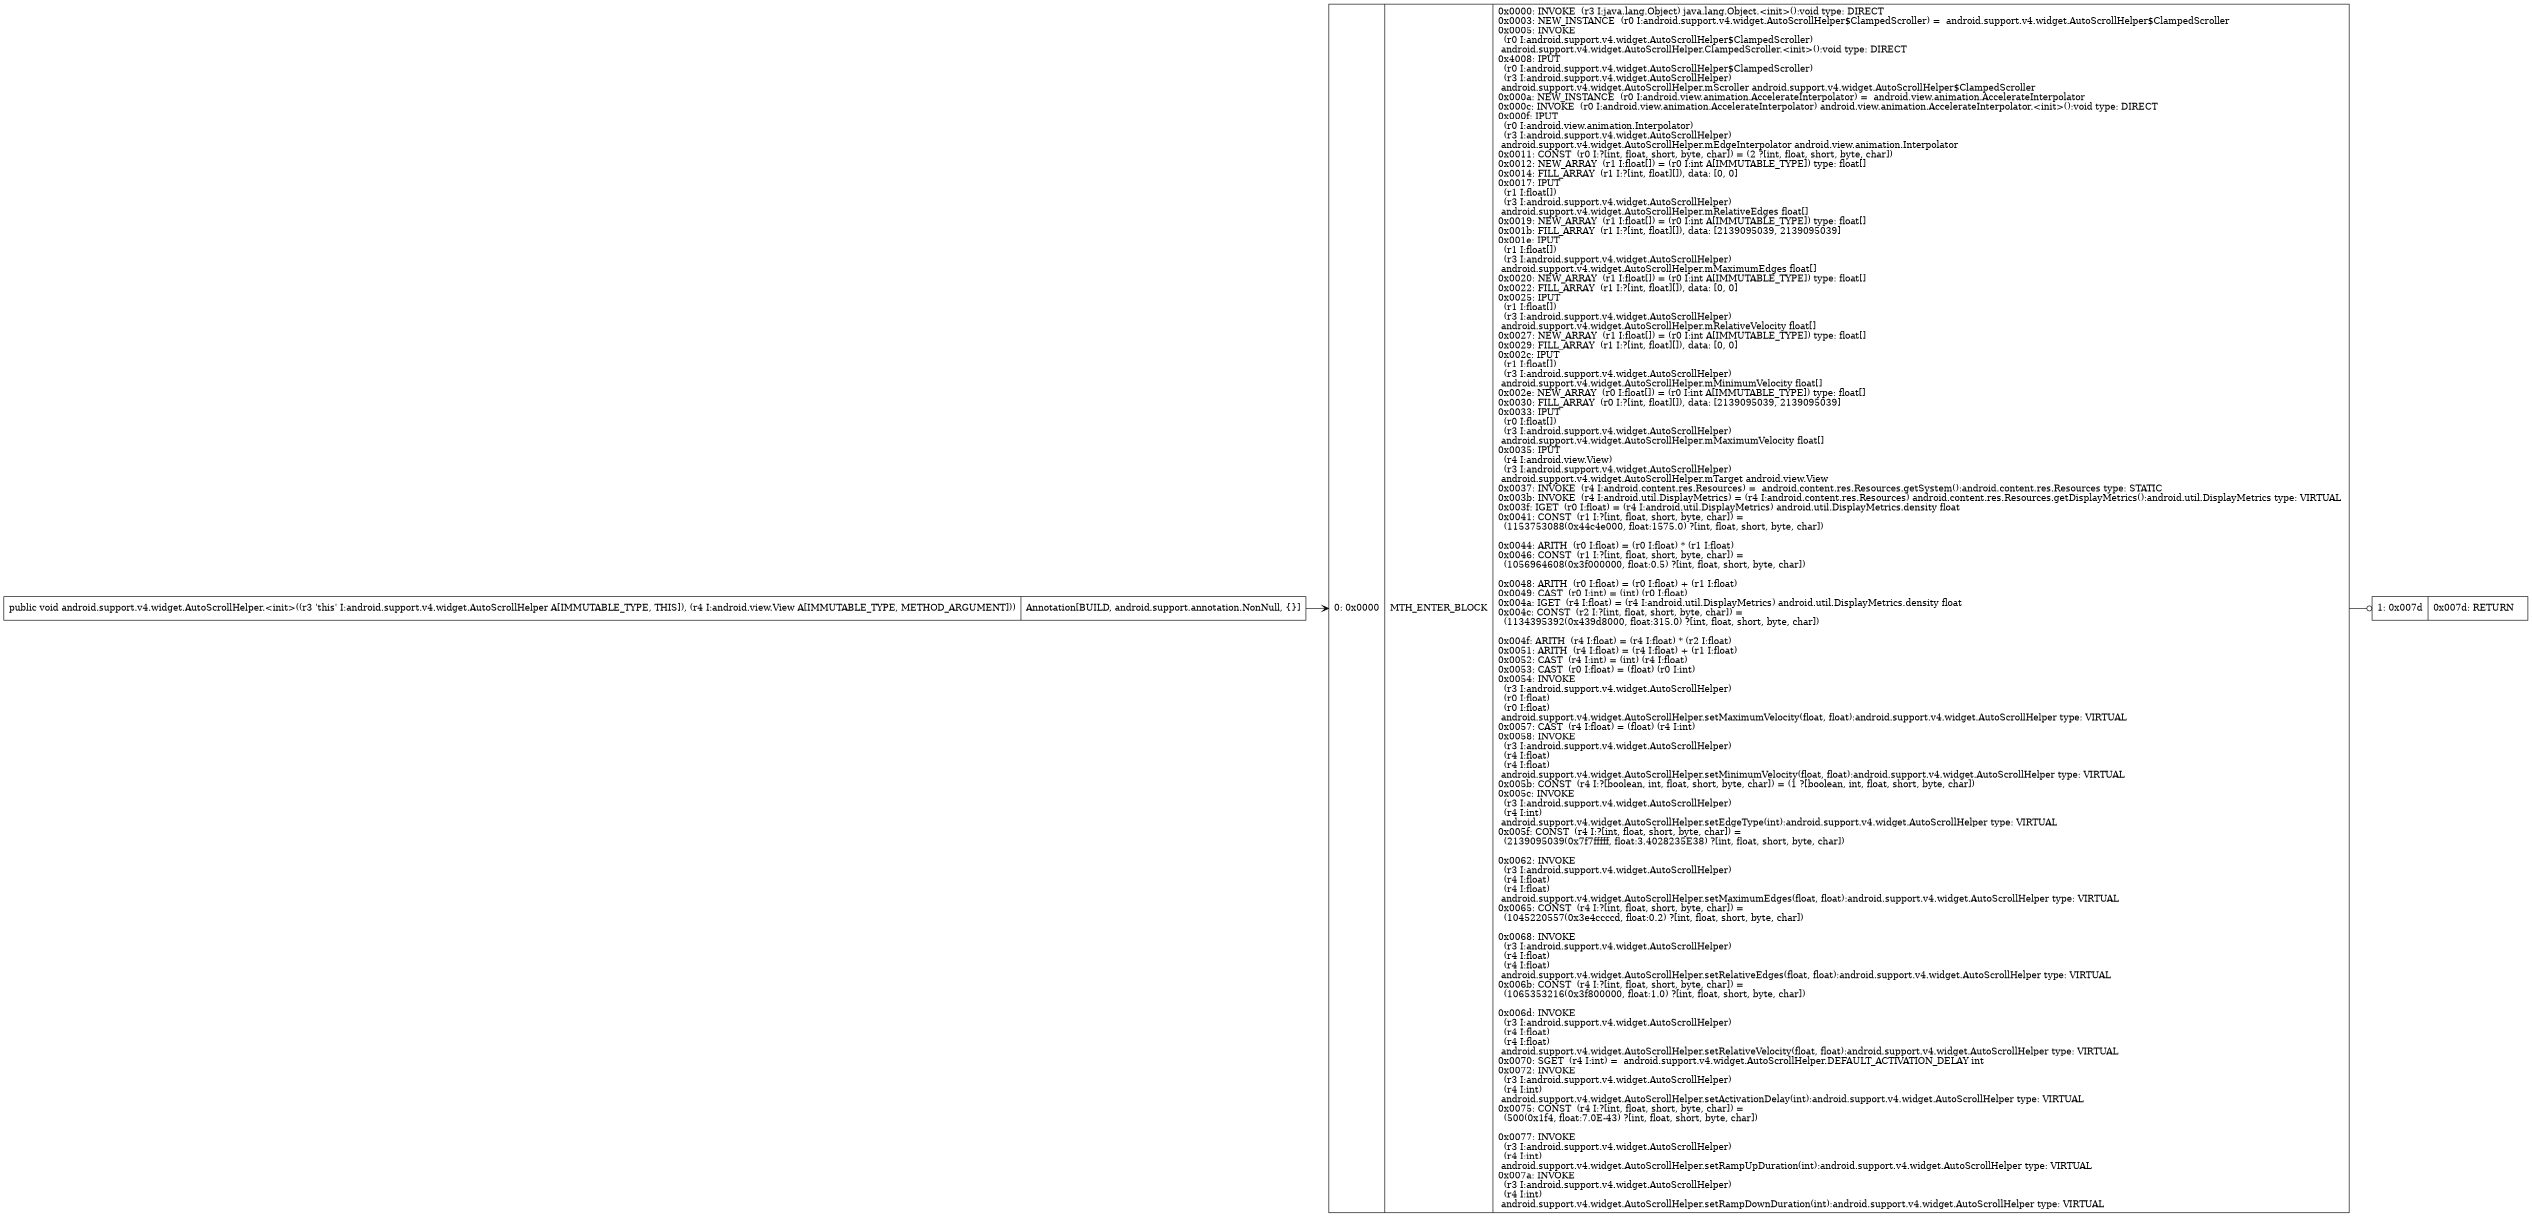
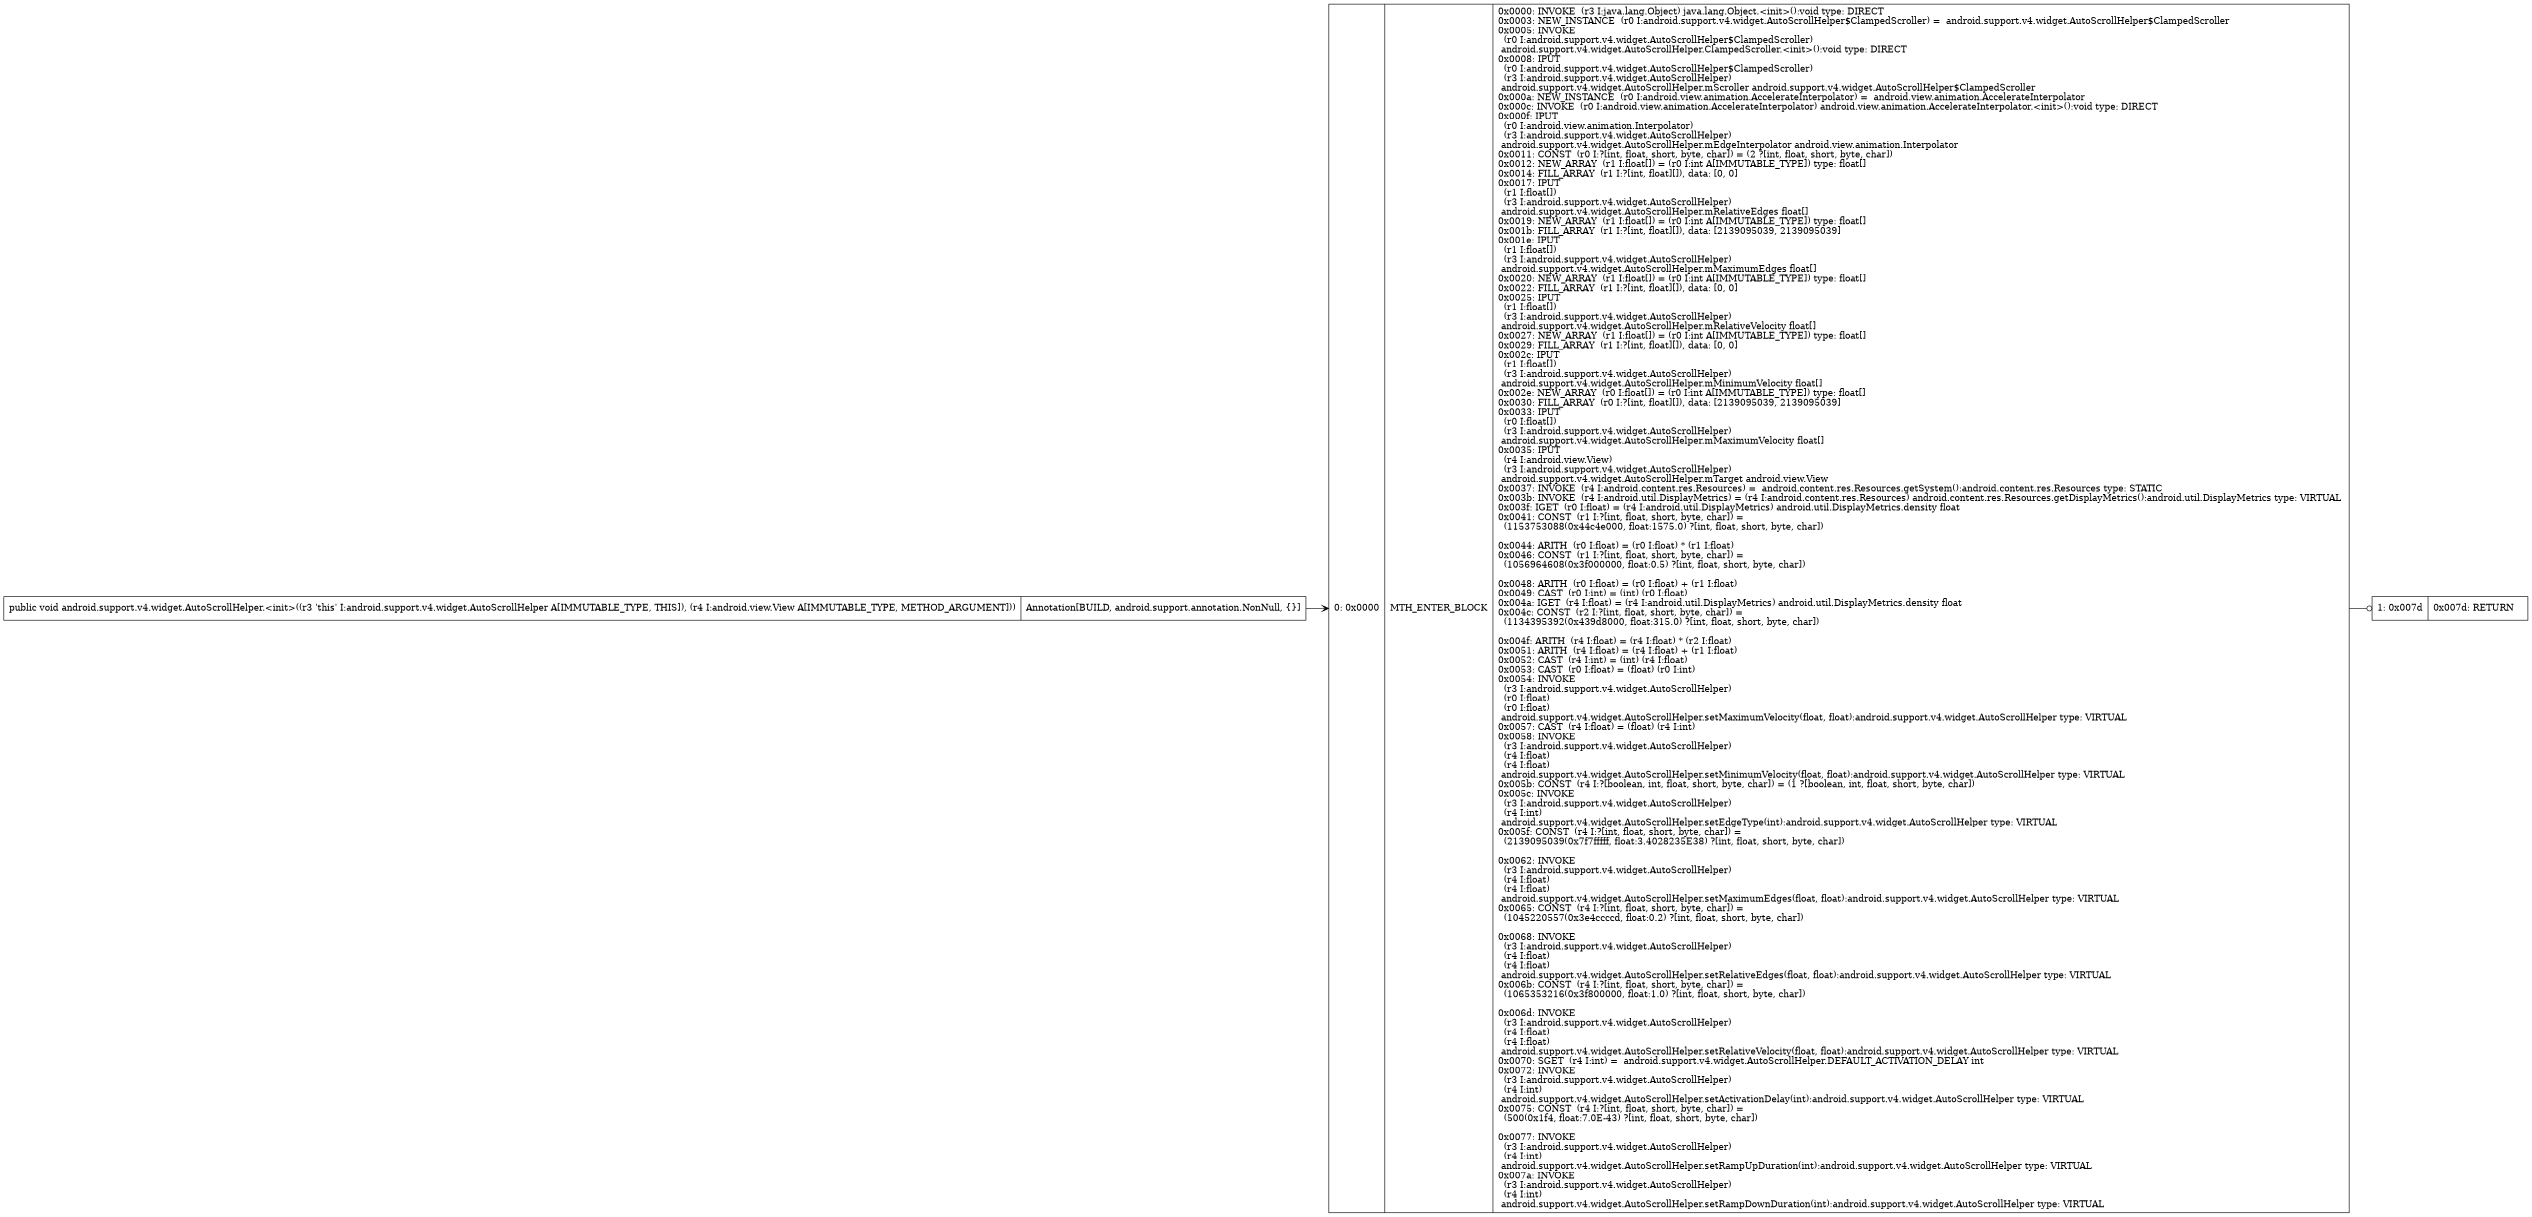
node "0: 0x0000": text "0x4008: IPUT" -> "0x0008: IPUT"
